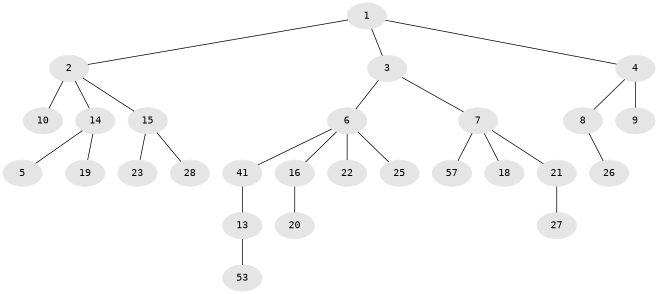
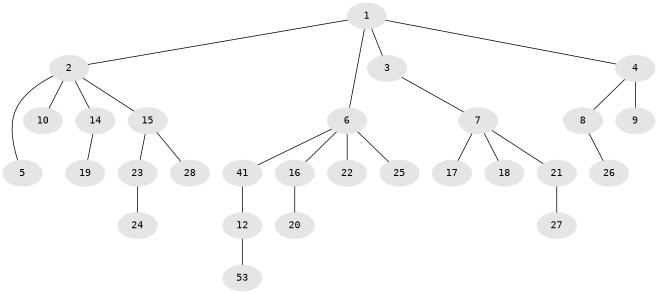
edge "3" -- "6": now "1" -- "6"
edge "14" -- "5": now "2" -- "5"
node "57": label "57" -> "17"
node "24": added
node "13": label "13" -> "12"
